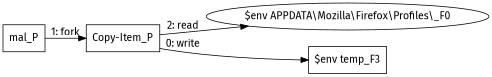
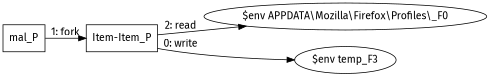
node "Copy-Item_P": label "Copy-Item_P" -> "Item-Item_P"
node "$env temp_F3": shape box -> ellipse
